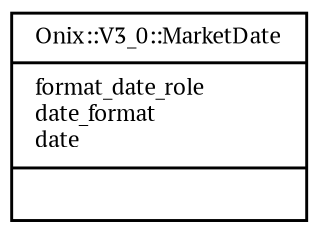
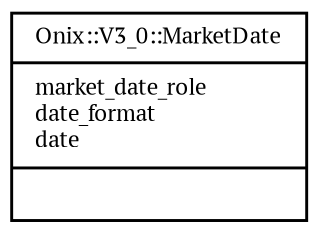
node "Onix::V3_0::MarketDate": text "format_date_role" -> "market_date_role"
